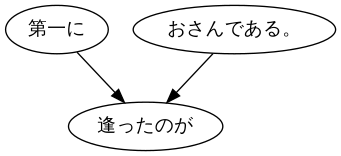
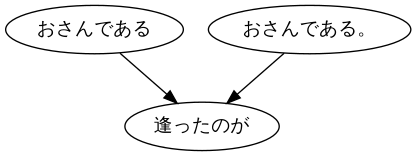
node "第一に": label "第一に" -> "おさんである"
